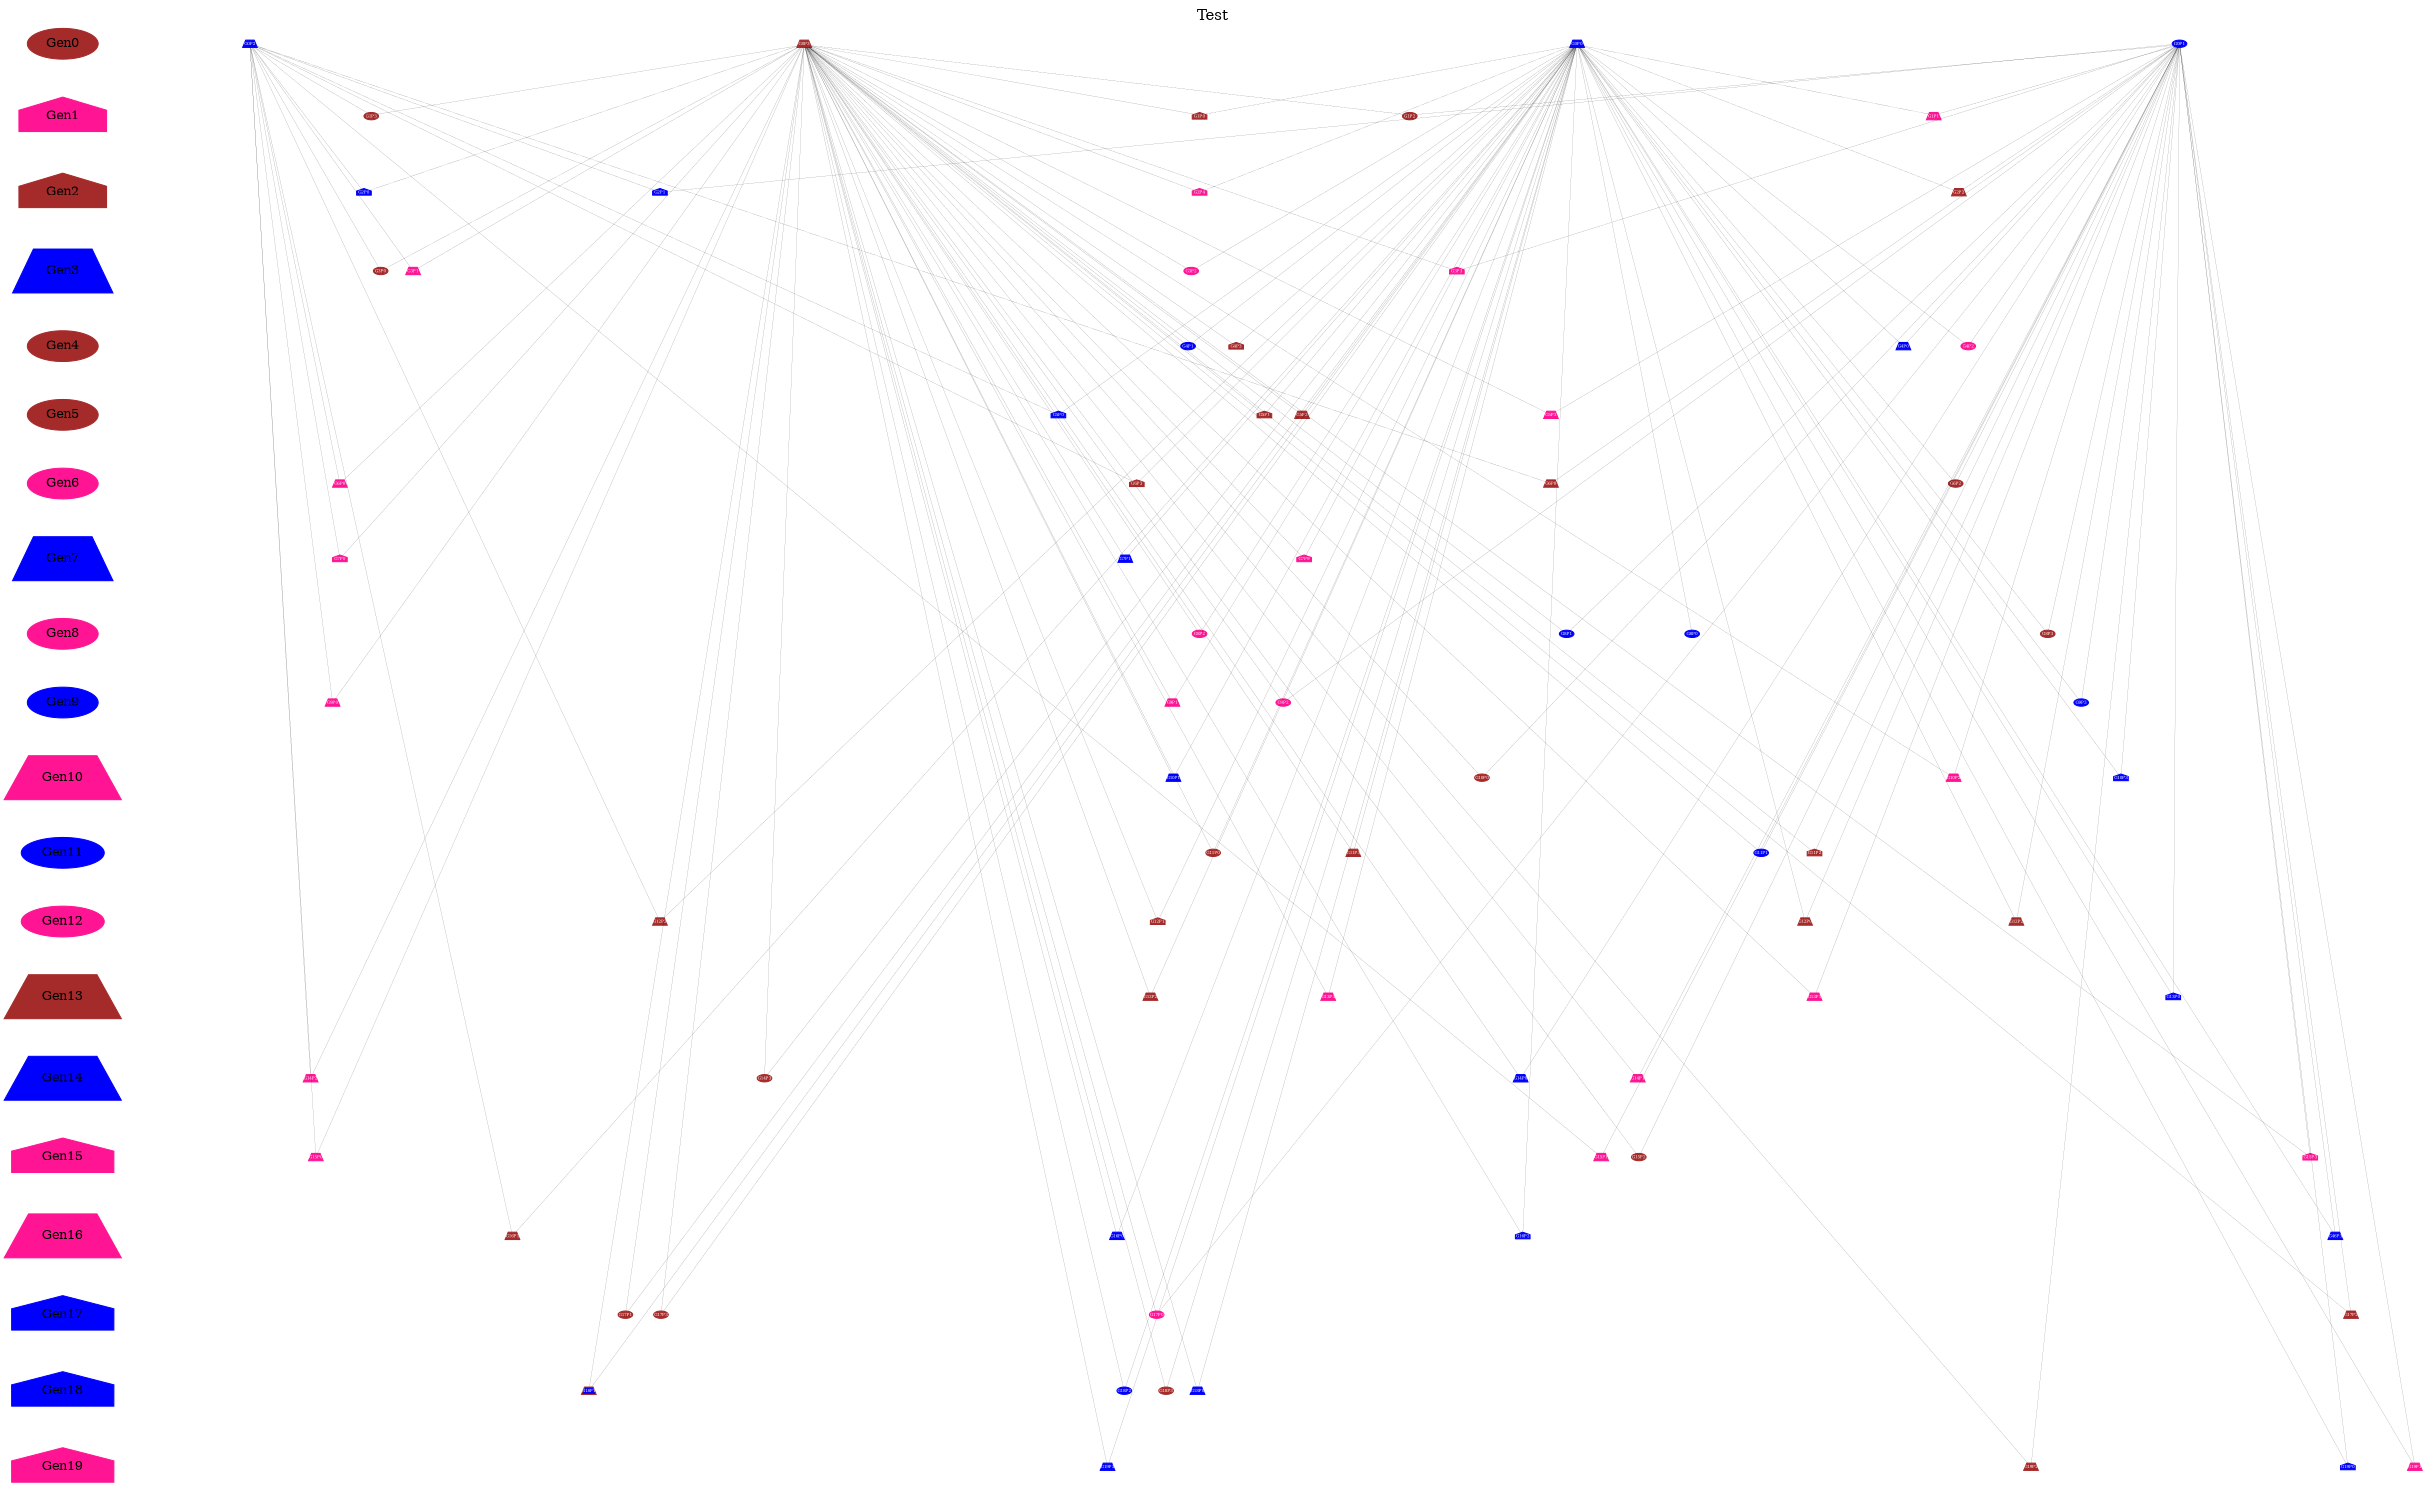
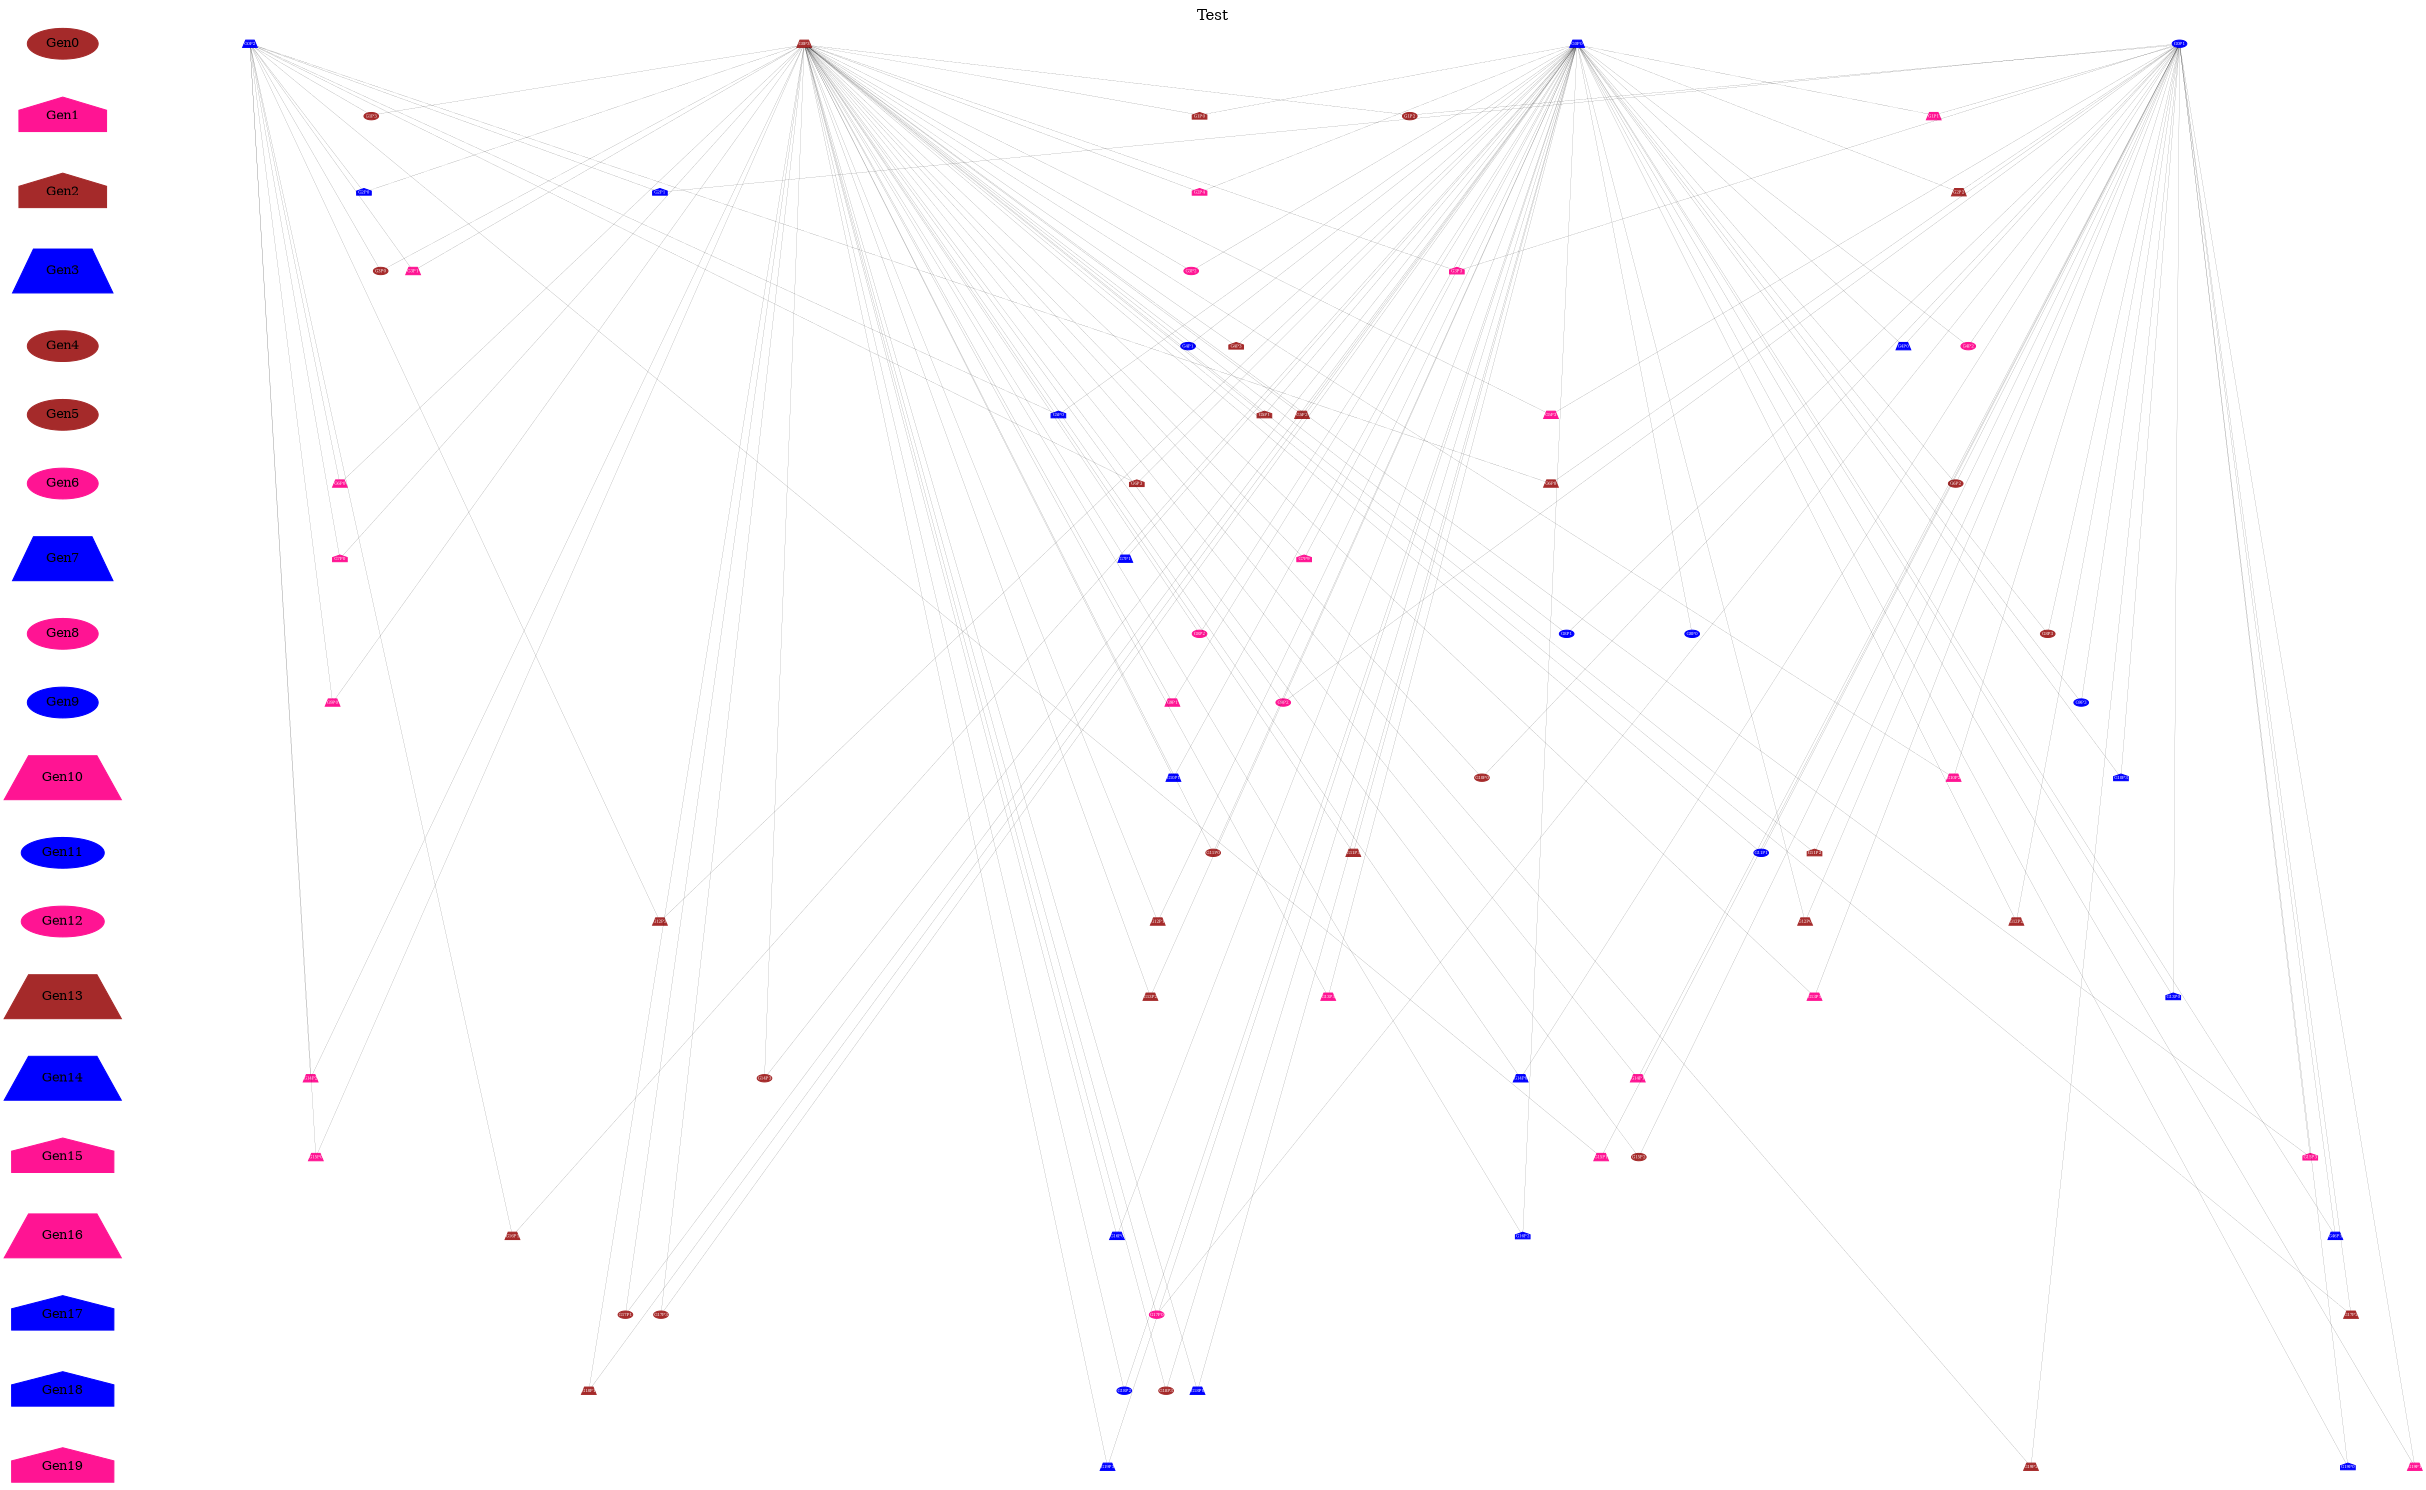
node "G12P1": shape house -> trapezium
node "G18P1": fillcolor blue -> brown
